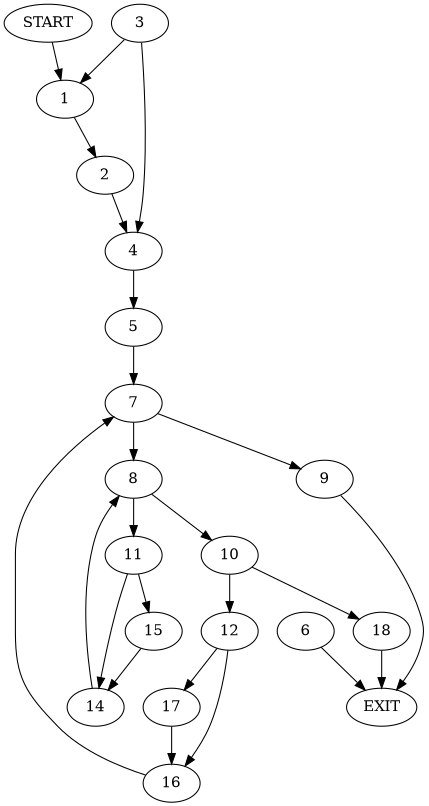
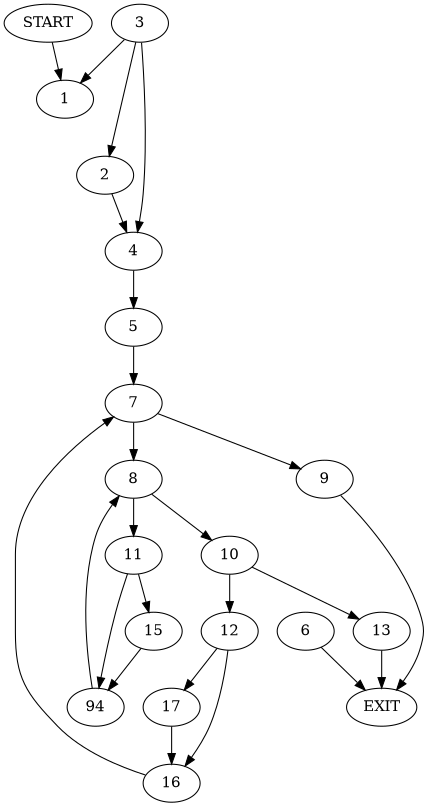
edge "1" -> "2": now "3" -> "2"
node "18": label "18" -> "13"
node "14": label "14" -> "94"
